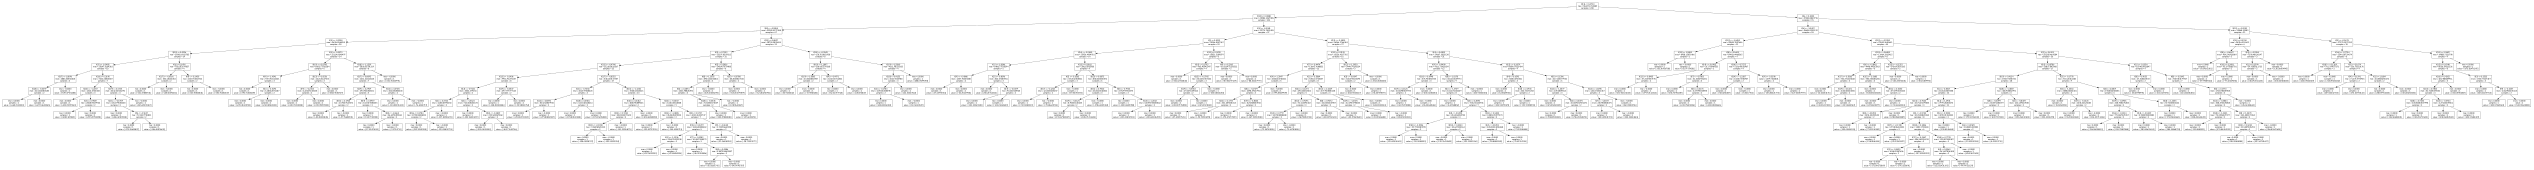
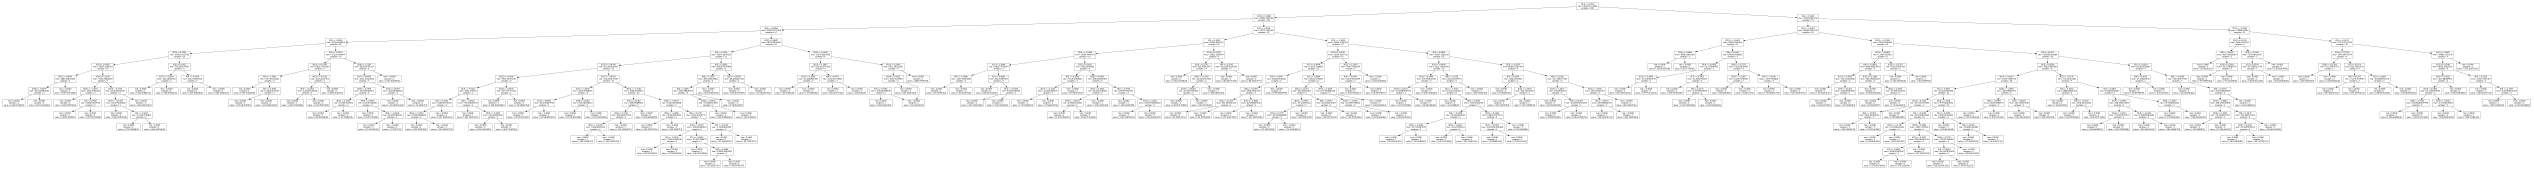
edge "X[18] <= 0.4153 mse = 342.19325788 samples = 3" -> "X[2] <= -0.1783 mse = 119.506368598 samples = 2": now "X[18] <= 0.4153 mse = 342.19325788 samples = 3" -> "mse = -0.0000 samples = 1 value = [ 167.6659537]"
node "mse = -0.0000 value = 1 value = [ 533.93643801]": label "mse = -0.0000 value = 1 value = [ 533.93643801]" -> "mse = -0.0000 samples = 1 value = [ 533.93643801]"
